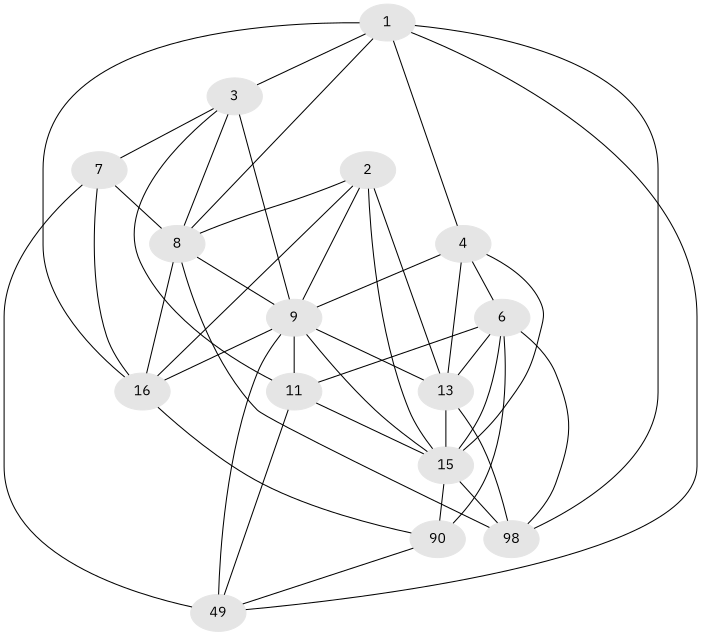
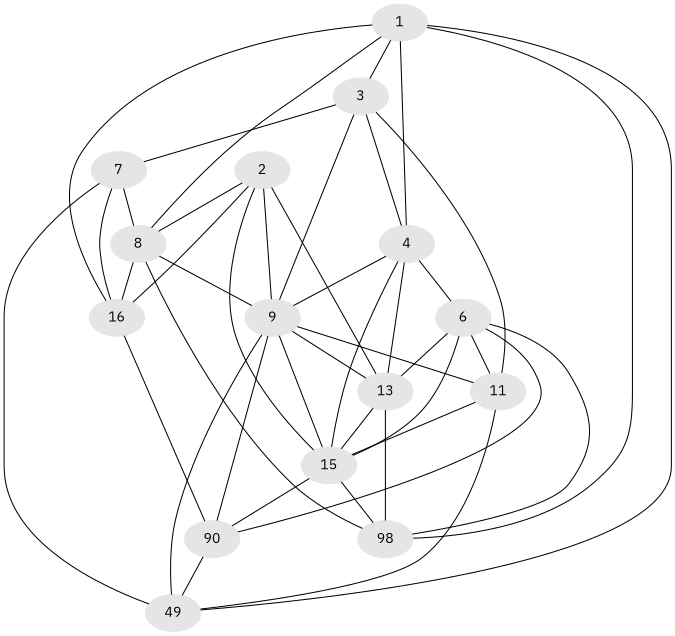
edge "3" -- "8": now "3" -- "4"
edge "9" -- "16": now "9" -- "90"
